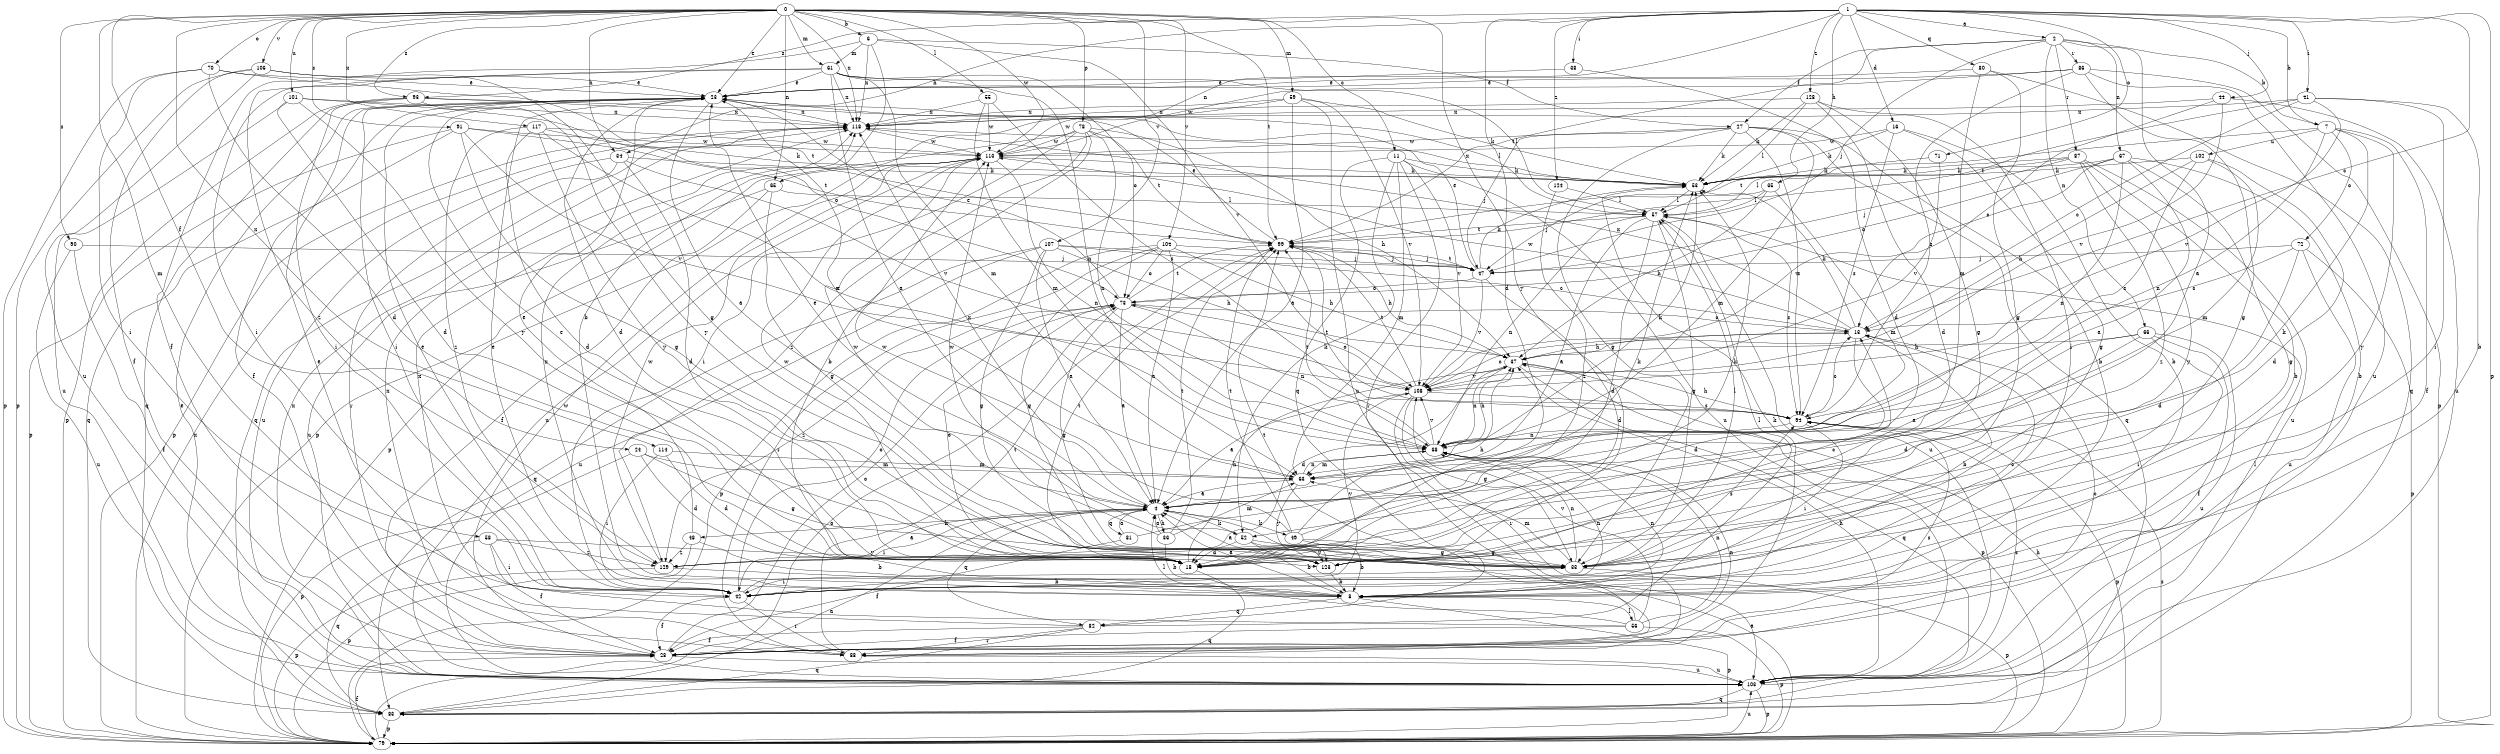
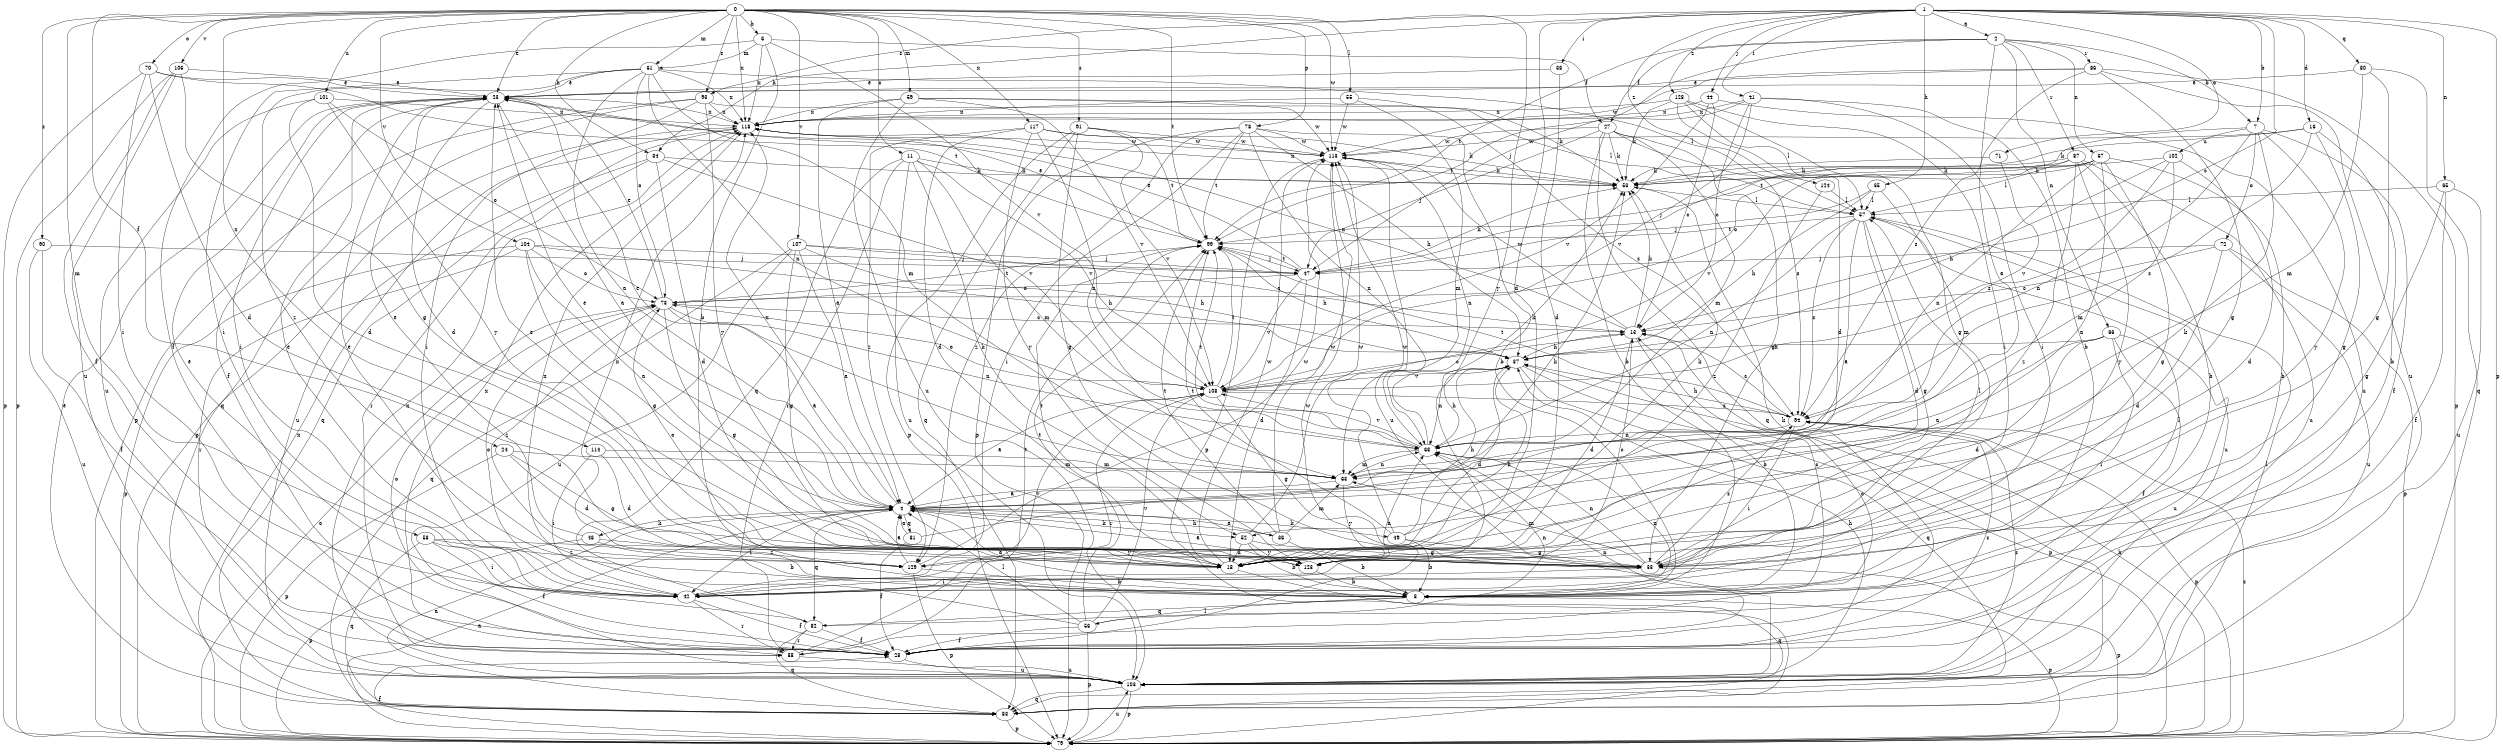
edge "0" -> "65": removed, label "n"
